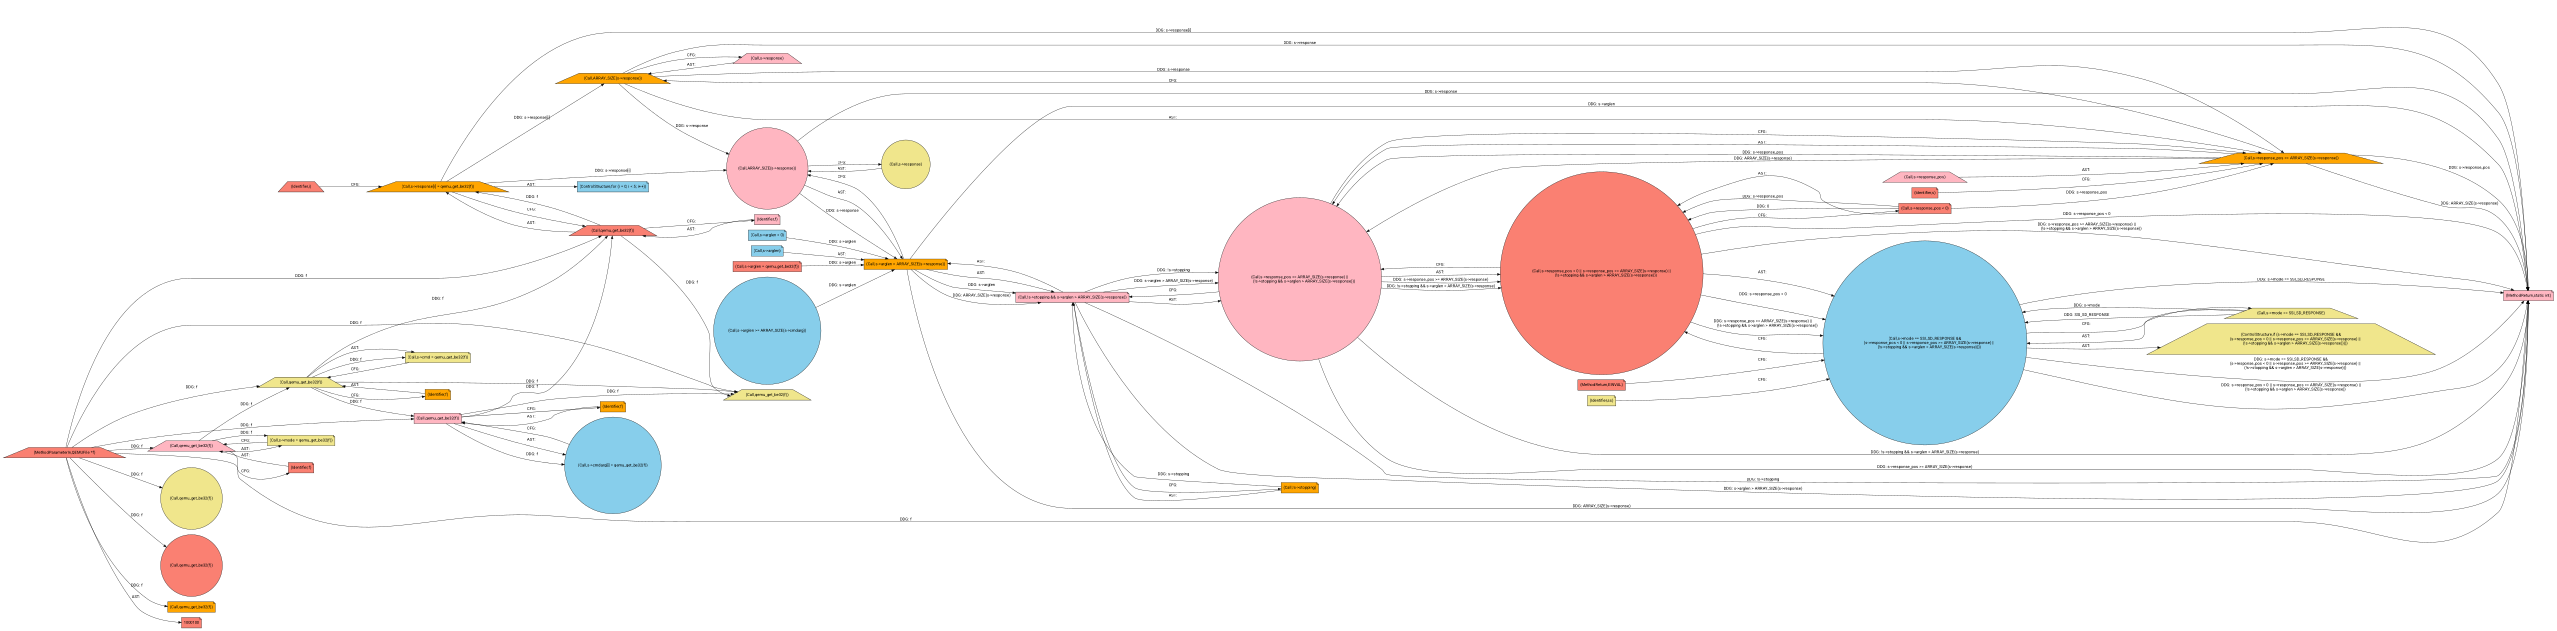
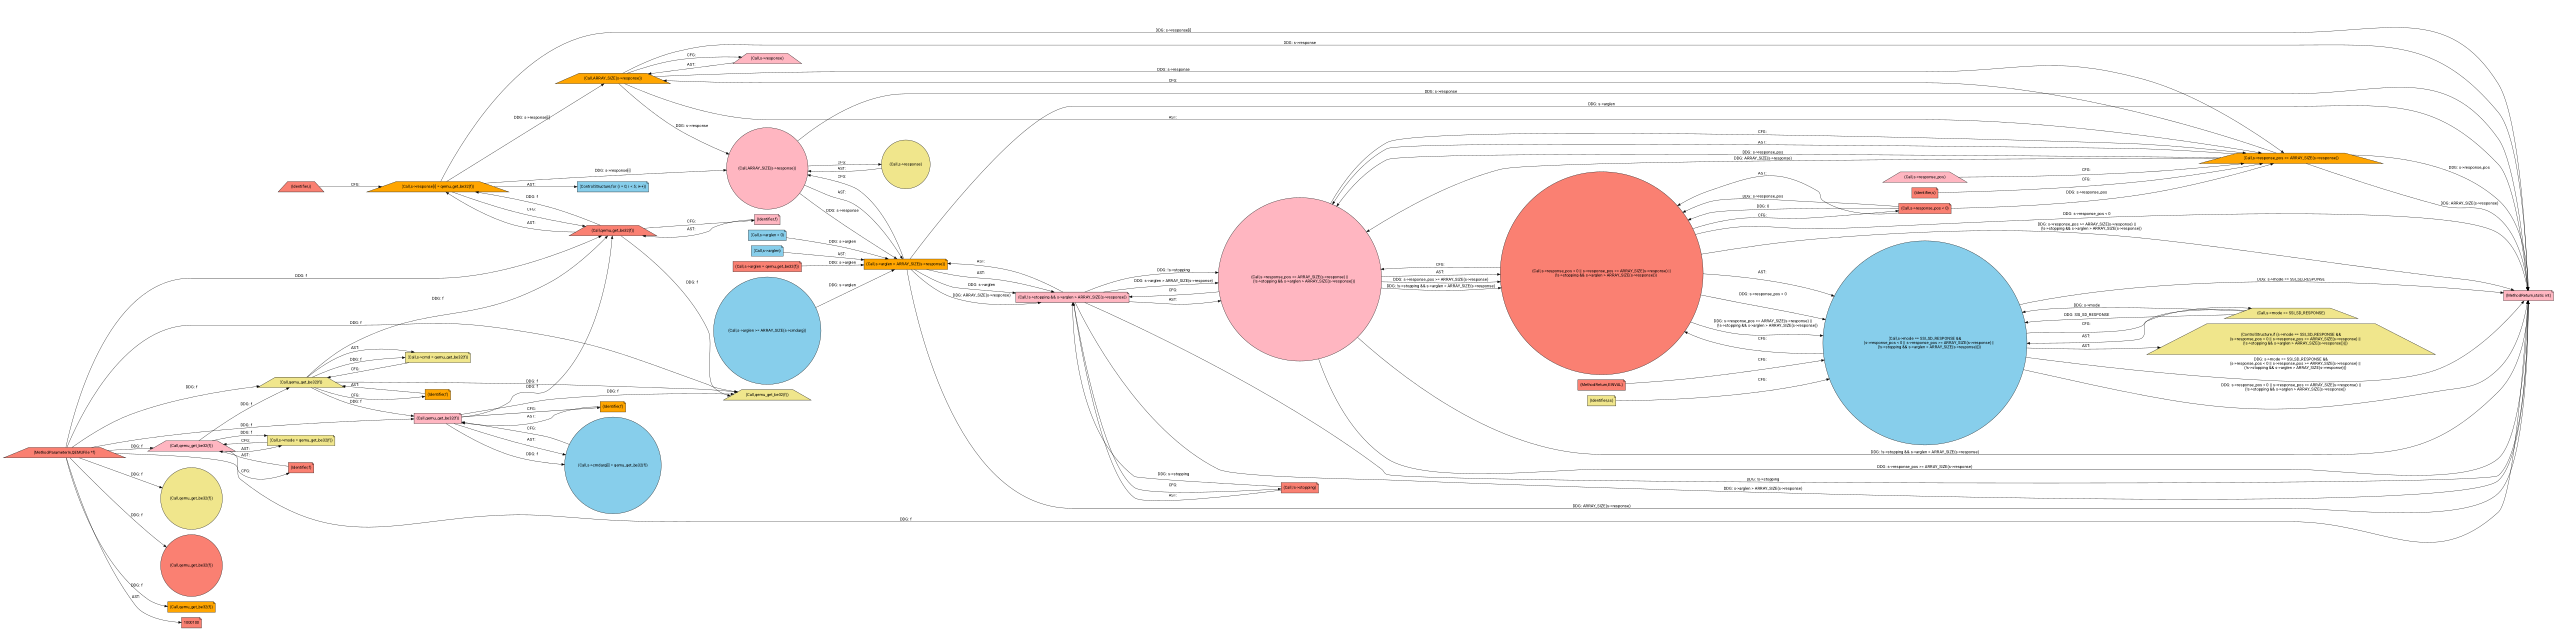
edge "(Call,s->response_pos)" -> "(Call,s->response_pos >= ARRAY_SIZE(s->response))": label "AST: " -> "CFG: "
node "(Call,!s->stopping)": fillcolor orange -> salmon
